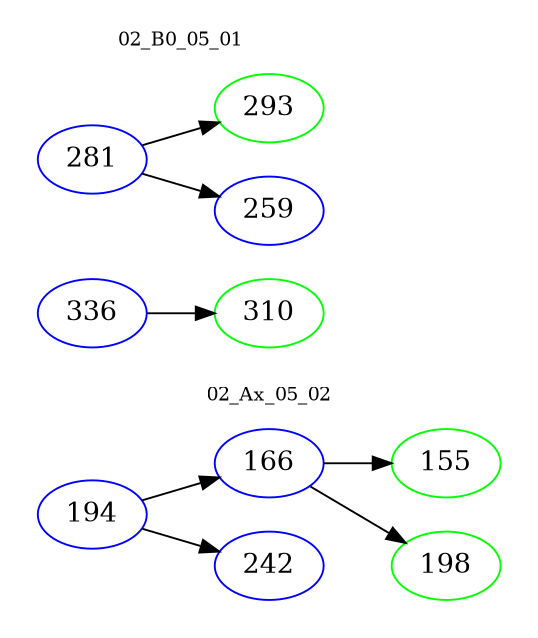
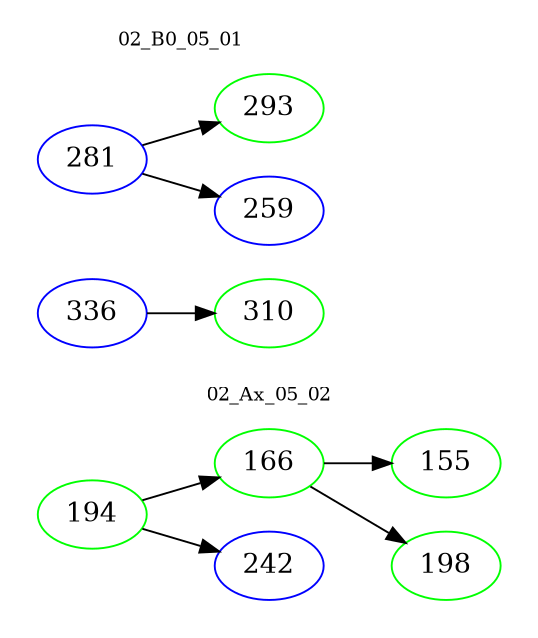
node "166": color blue -> green
node "194": color blue -> green
